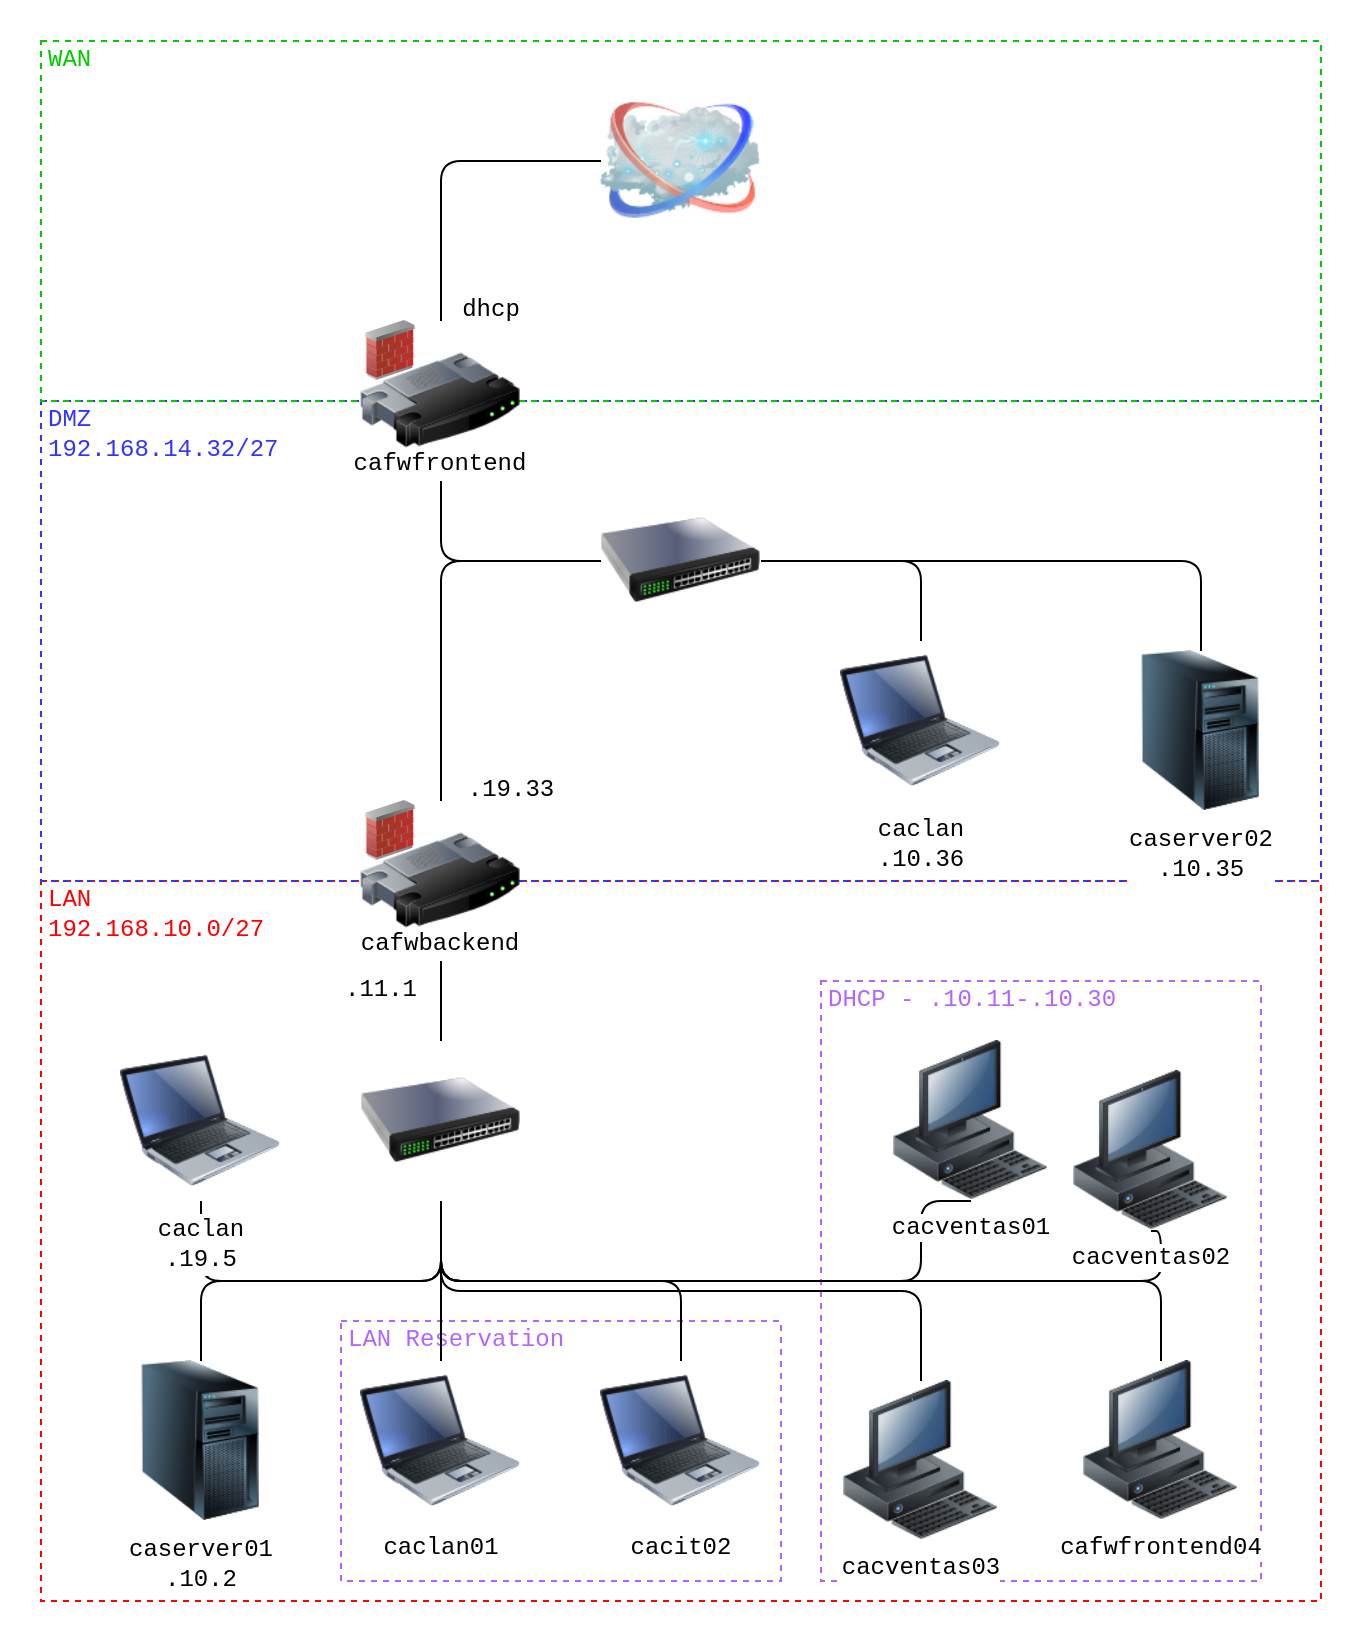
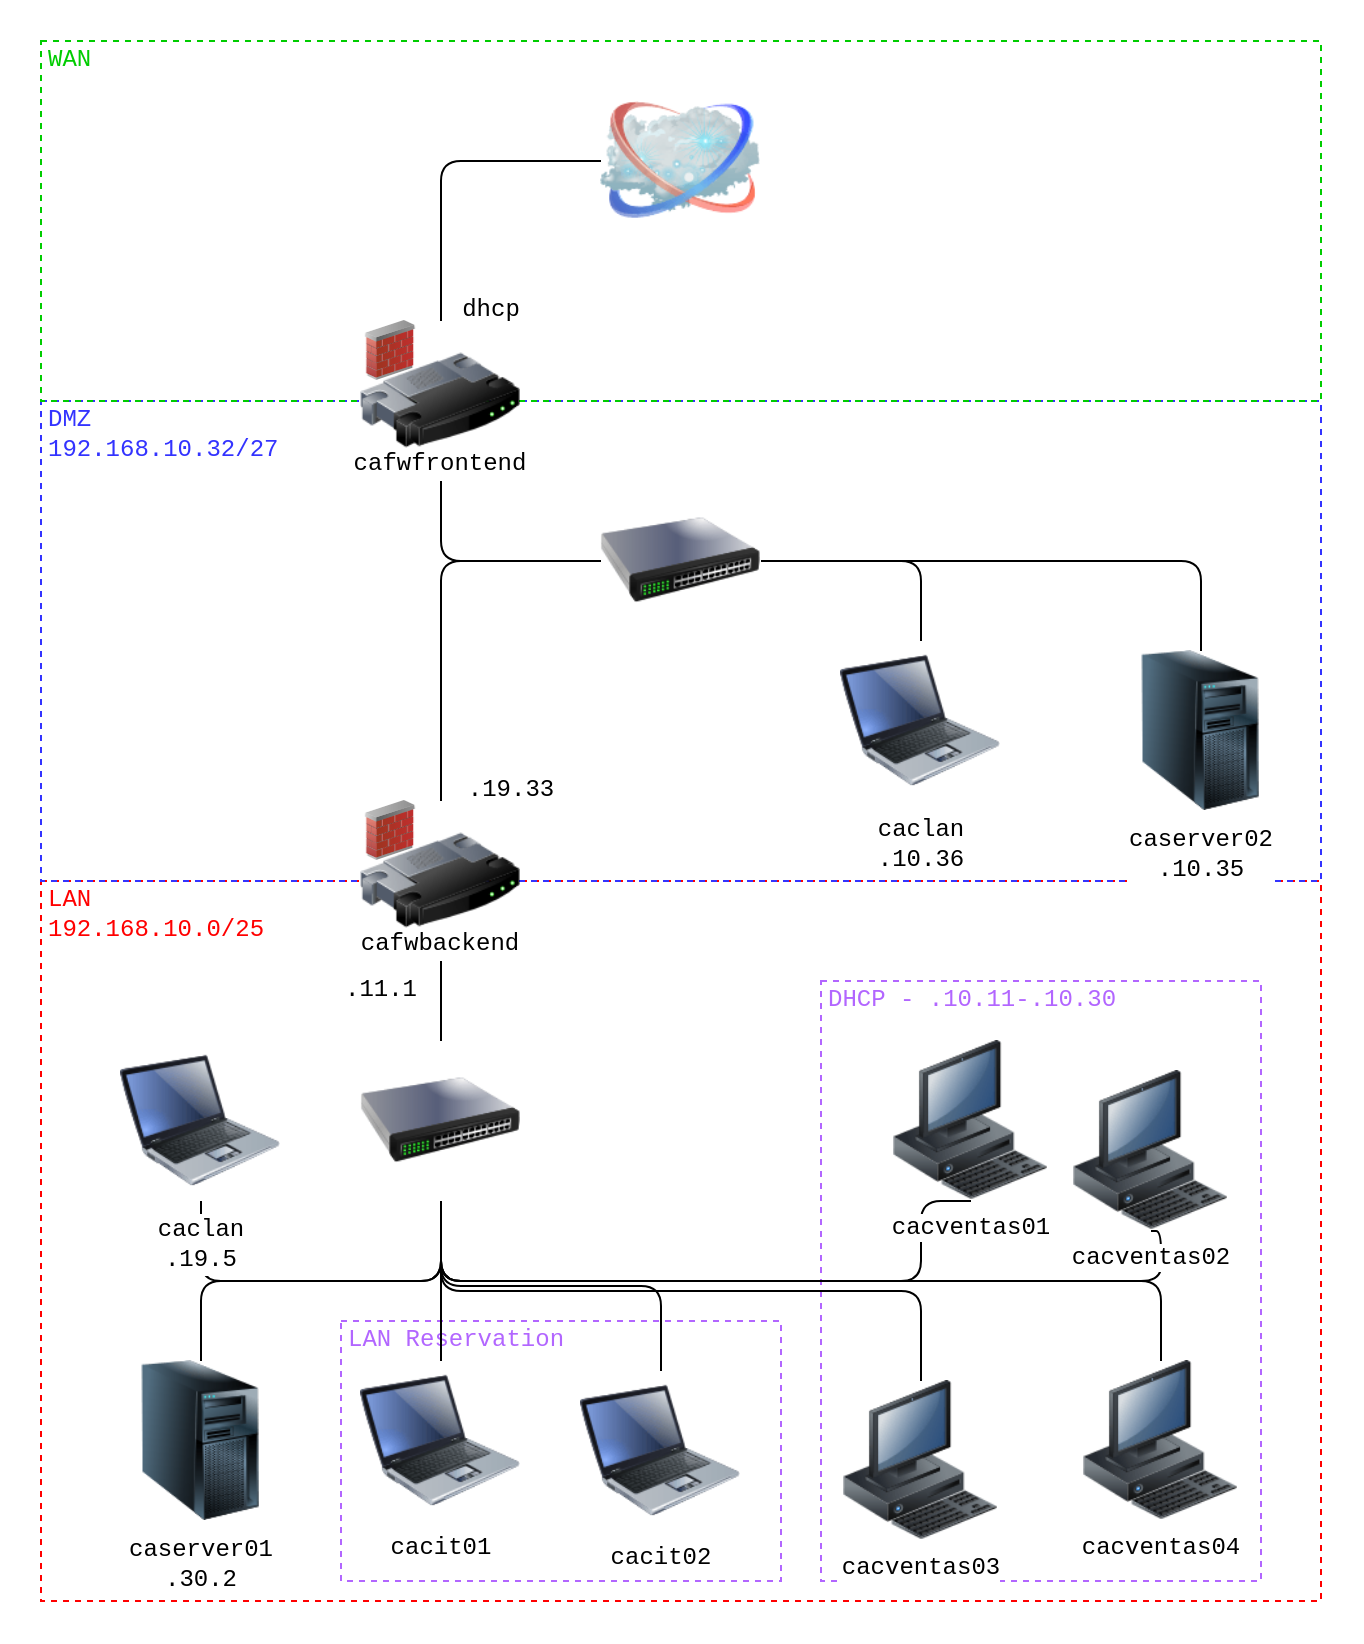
node "DMZ 192.168.14.32/27": label "DMZ 192.168.14.32/27" -> "DMZ 192.168.10.32/27"
node "LAN 192.168.10.0/27": label "LAN 192.168.10.0/27" -> "LAN 192.168.10.0/25"
node "cacit02": moved (681, 1441) -> (661, 1451)
node "caclan01": label "caclan01" -> "cacit01"
node "cafwfrontend04": label "cafwfrontend04" -> "cacventas04"
node "caserver01 .10.2": label "caserver01 .10.2" -> "caserver01 .30.2"
